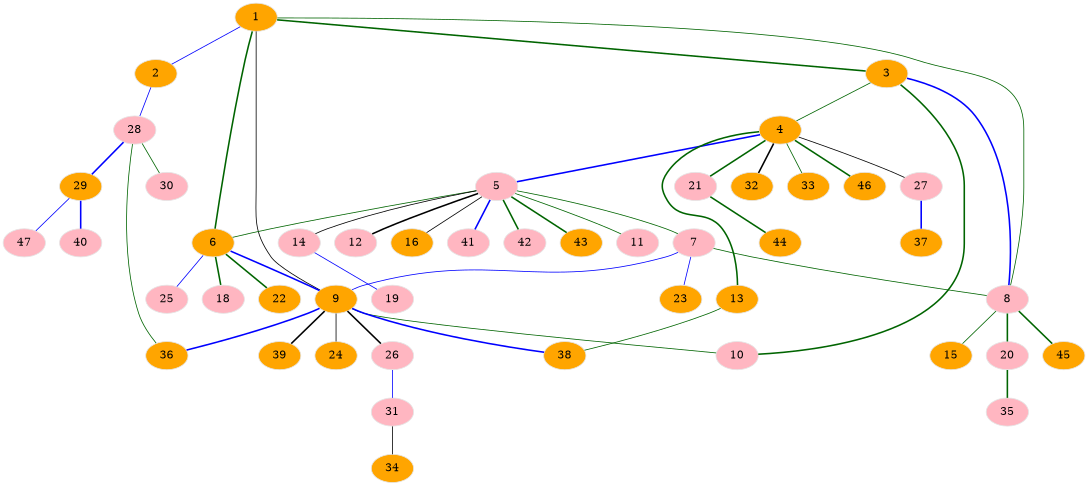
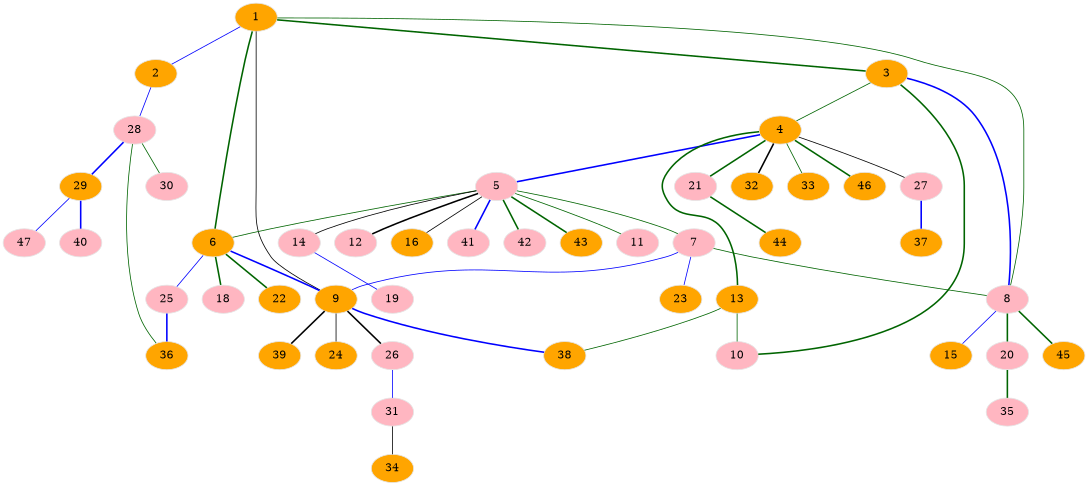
edge "8" -- "15": color darkgreen -> blue
edge "9" -- "36": now "25" -- "36"
edge "9" -- "10": now "13" -- "10"
